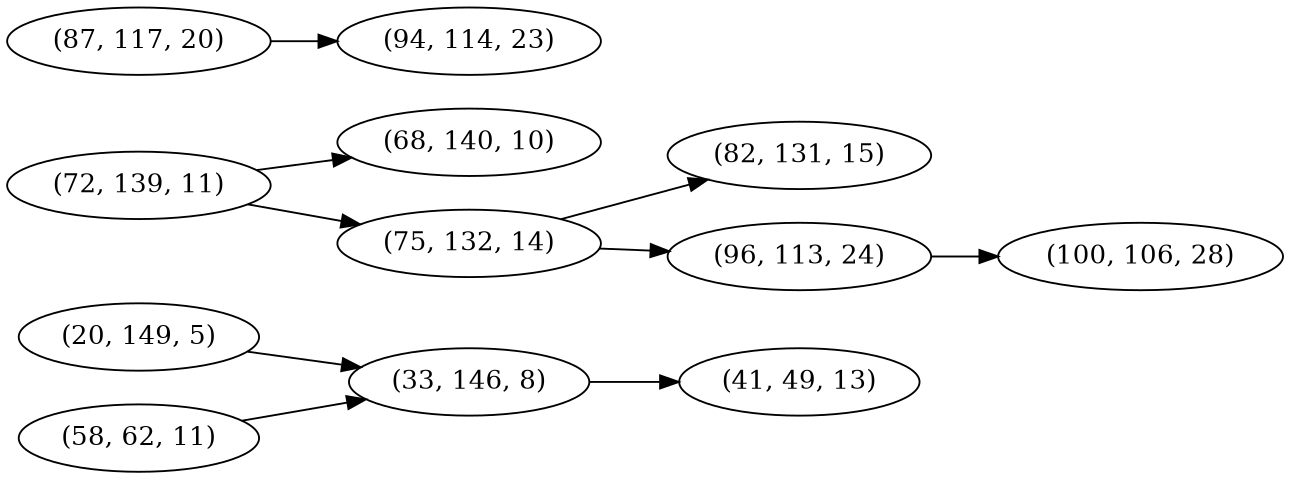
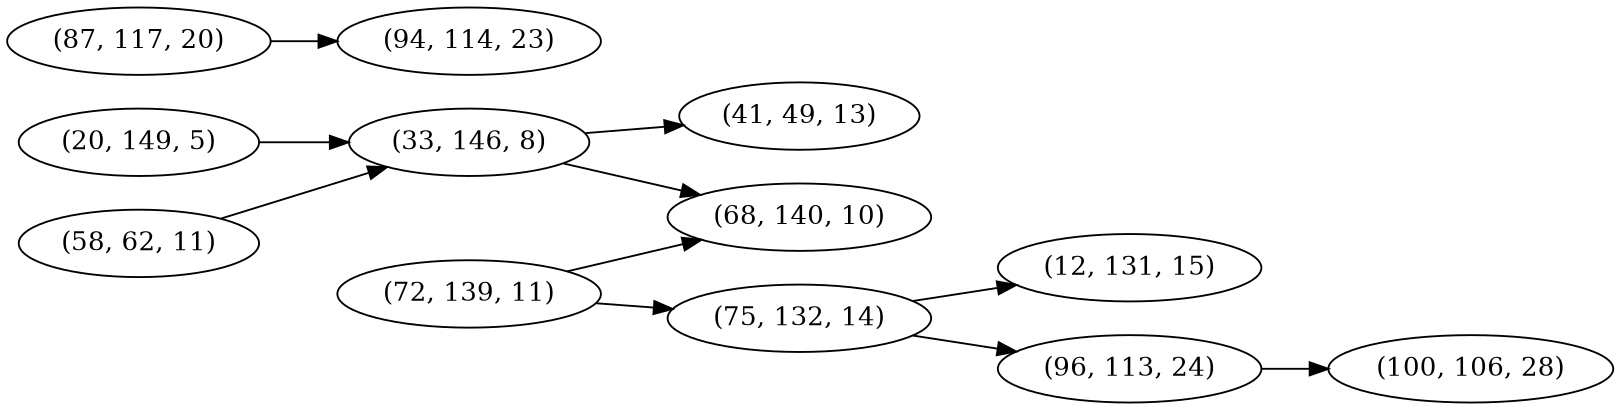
node "(82, 131, 15)": label "(82, 131, 15)" -> "(12, 131, 15)"
edge "(33, 146, 8)" -> "(68, 140, 10)": added
